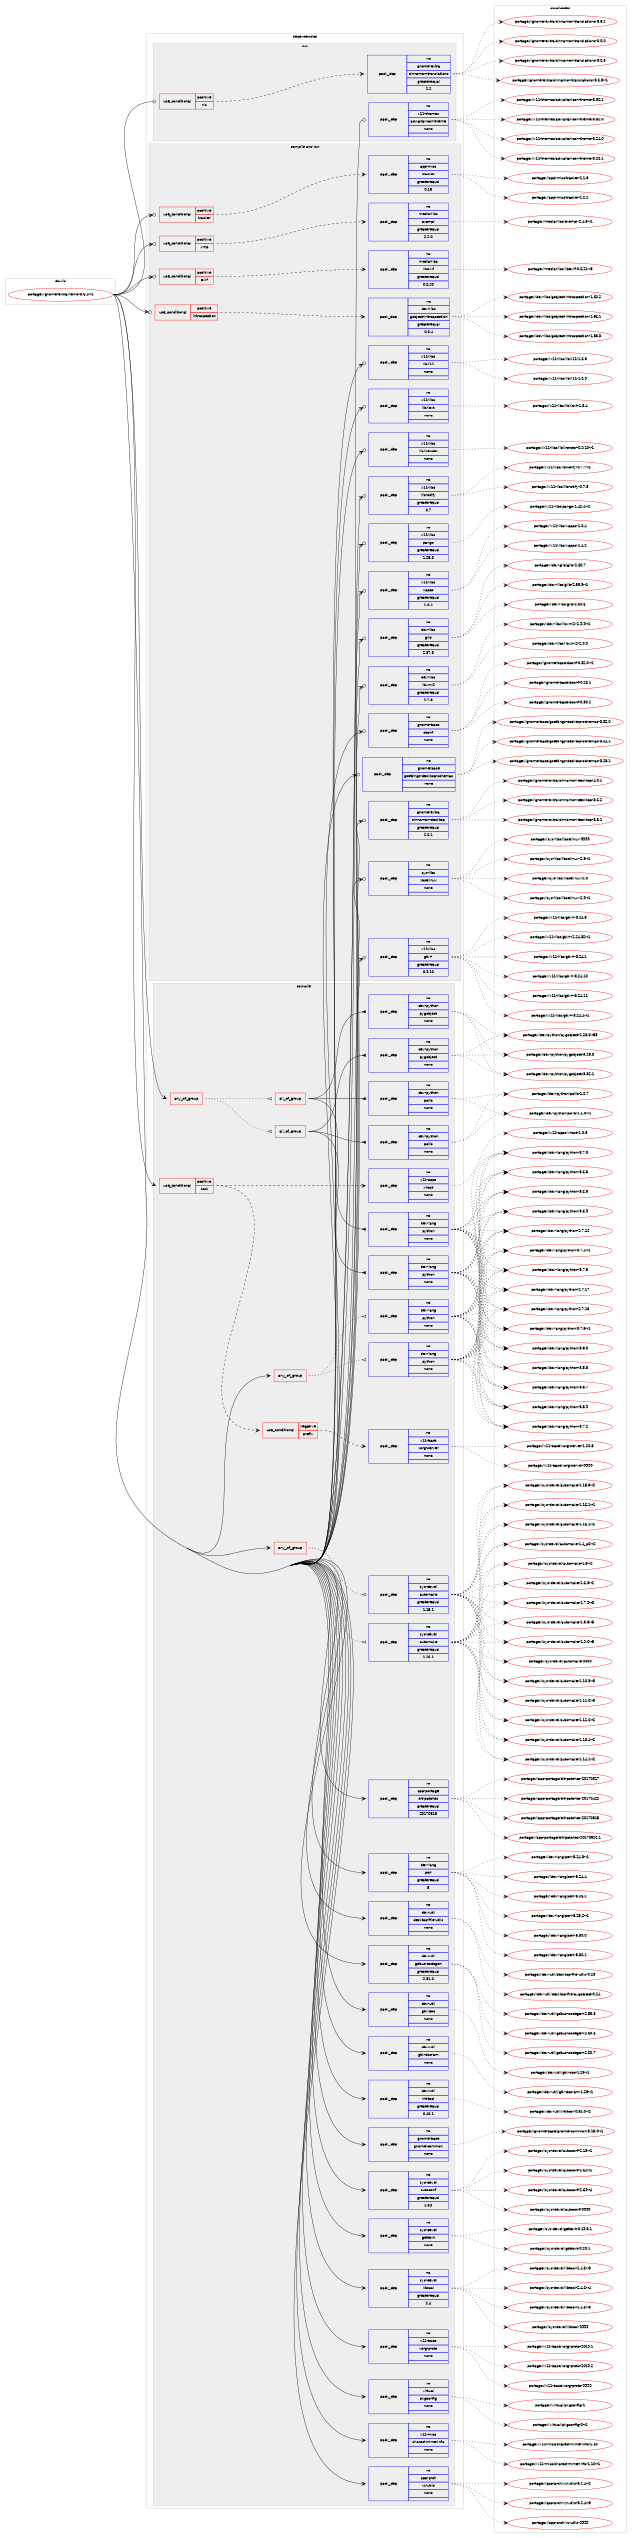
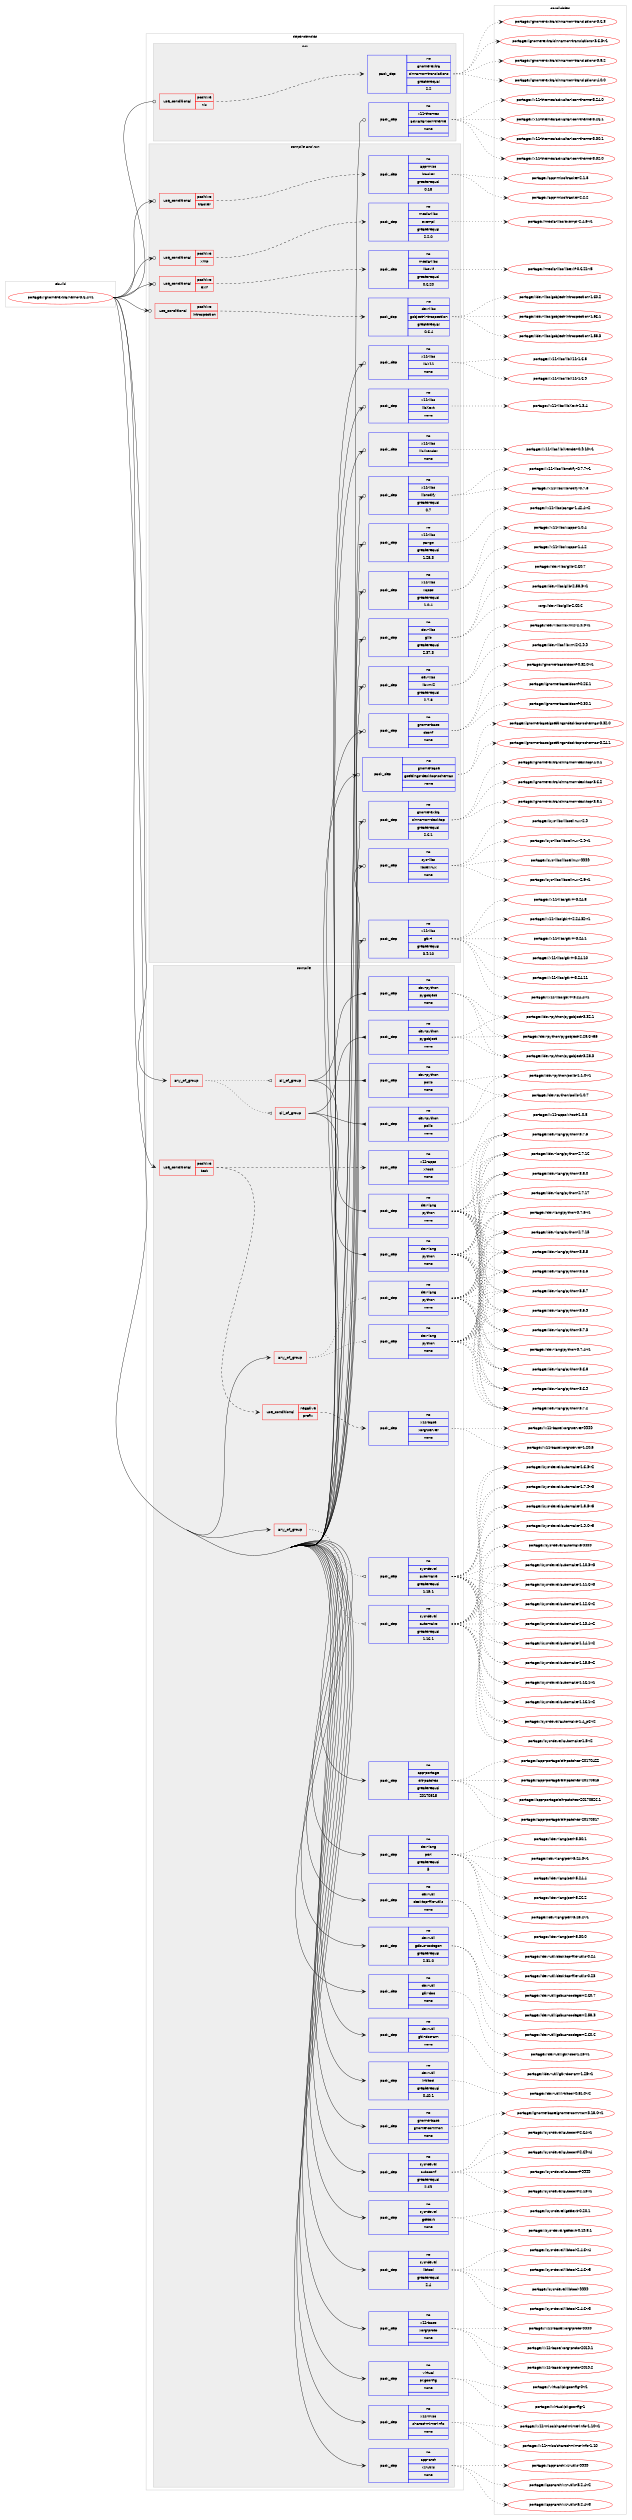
node "portage://gnome-extra/cinnamon-translations-0.0.0": label "portage://gnome-extra/cinnamon-translations-0.0.0" -> "portage://gnome-extra/cinnamon-translations-4.0.0"
node "portage://dev-glib/glib-2.60.7": label "portage://dev-glib/glib-2.60.7" -> "portage://dev-libs/glib-2.60.7"
node "portage://dev-libs/glib-2.60.6": label "portage://dev-libs/glib-2.60.6" -> "xorg://dev-libs/glib-2.60.6"
node "portage://gnome-base/gsettings-desktop-schemas-3.28.1": removed
node "portage://dev-util/desktop-file-pygobject-0.24": label "portage://dev-util/desktop-file-pygobject-0.24" -> "portage://dev-util/desktop-file-utils-0.24"
